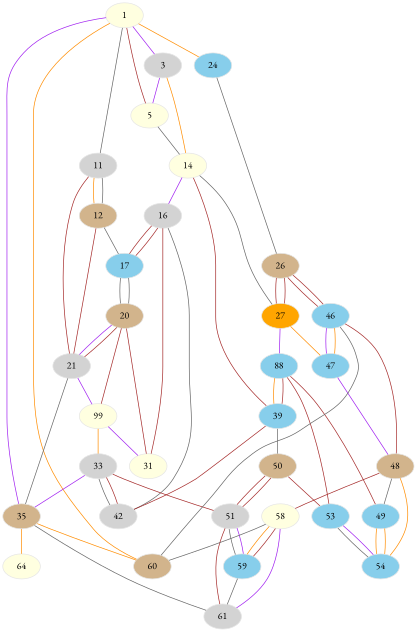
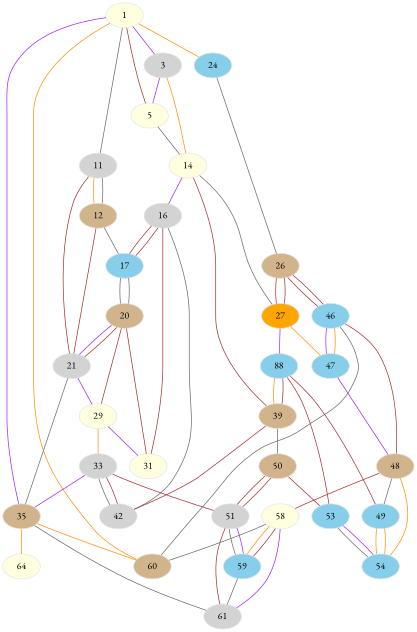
node "99": label "99" -> "29"
node "39": fillcolor skyblue -> tan
